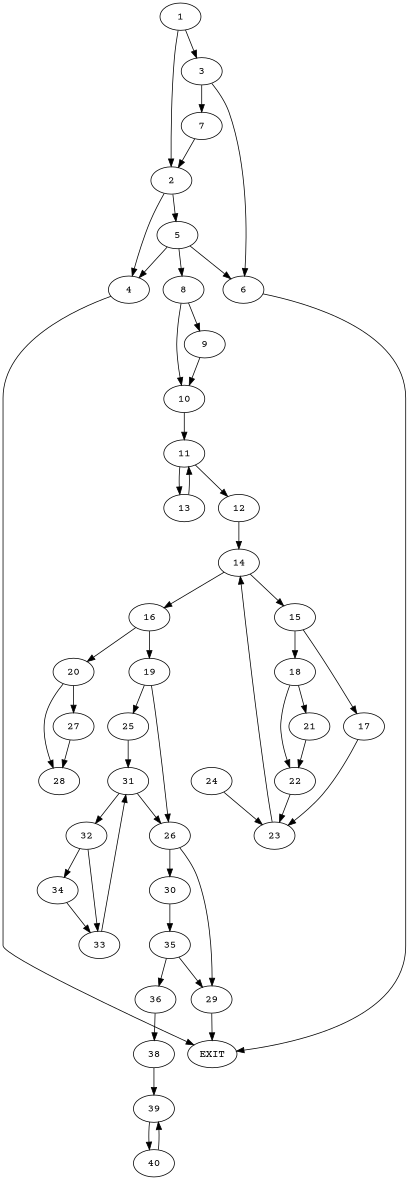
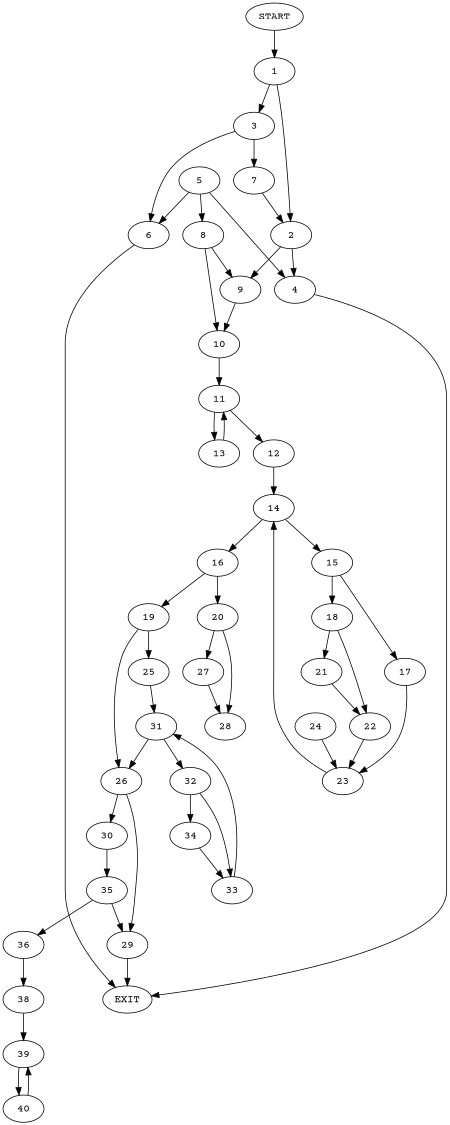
node "START": added
edge "2" -> "5": now "2" -> "9"
